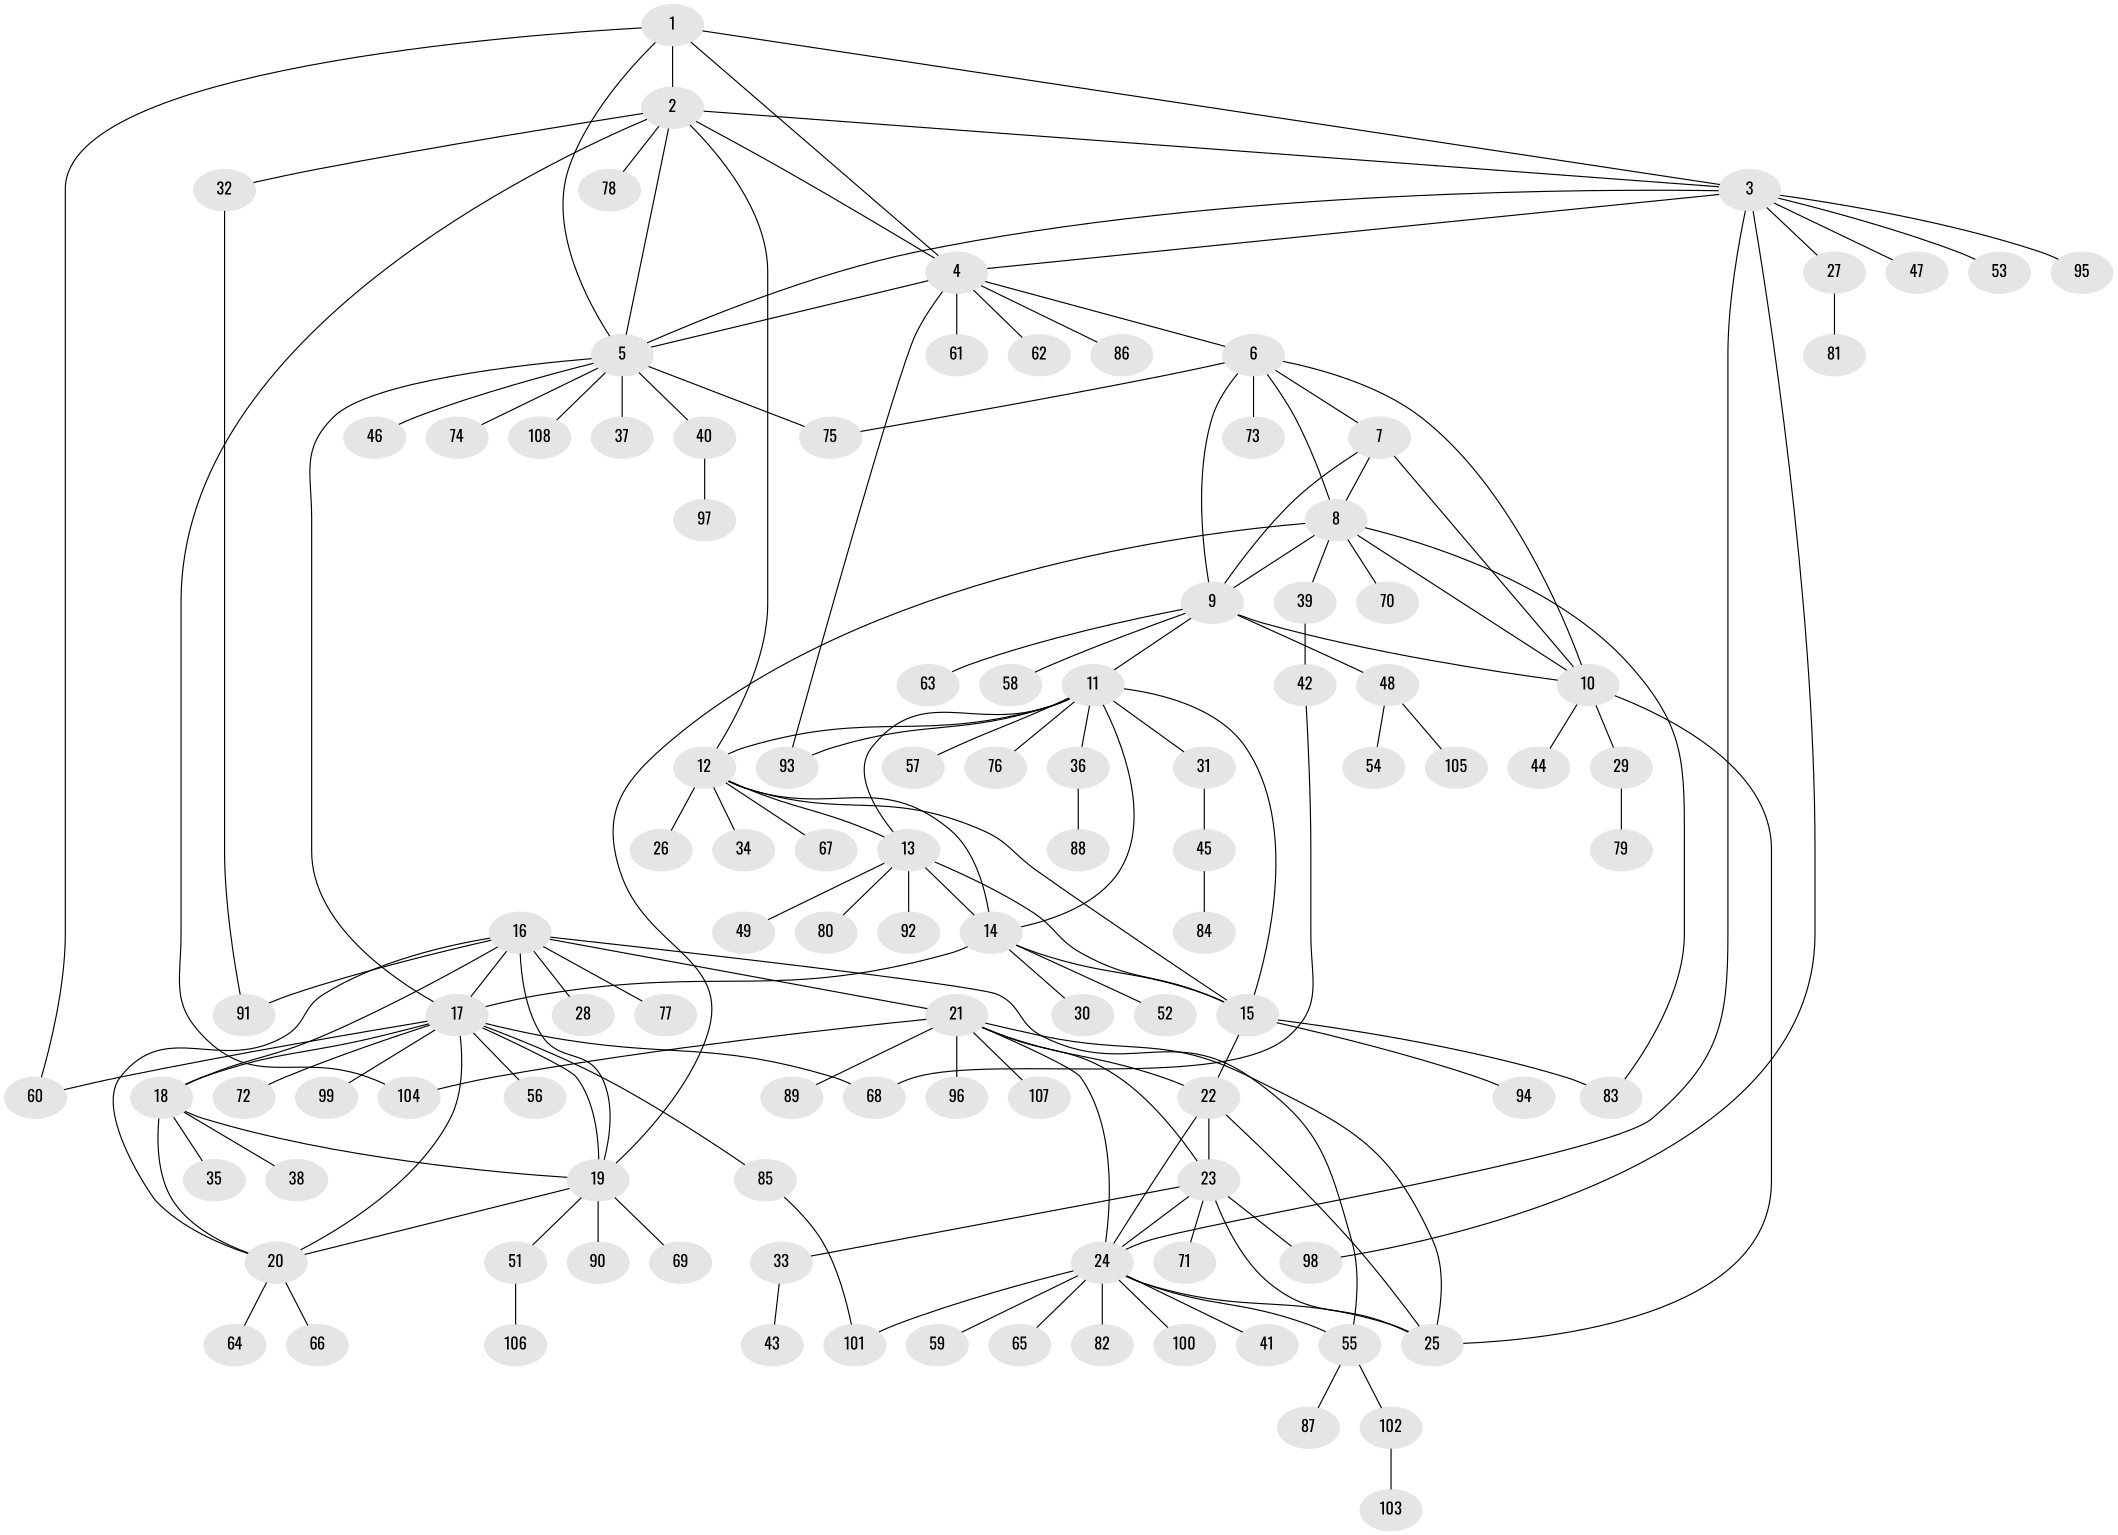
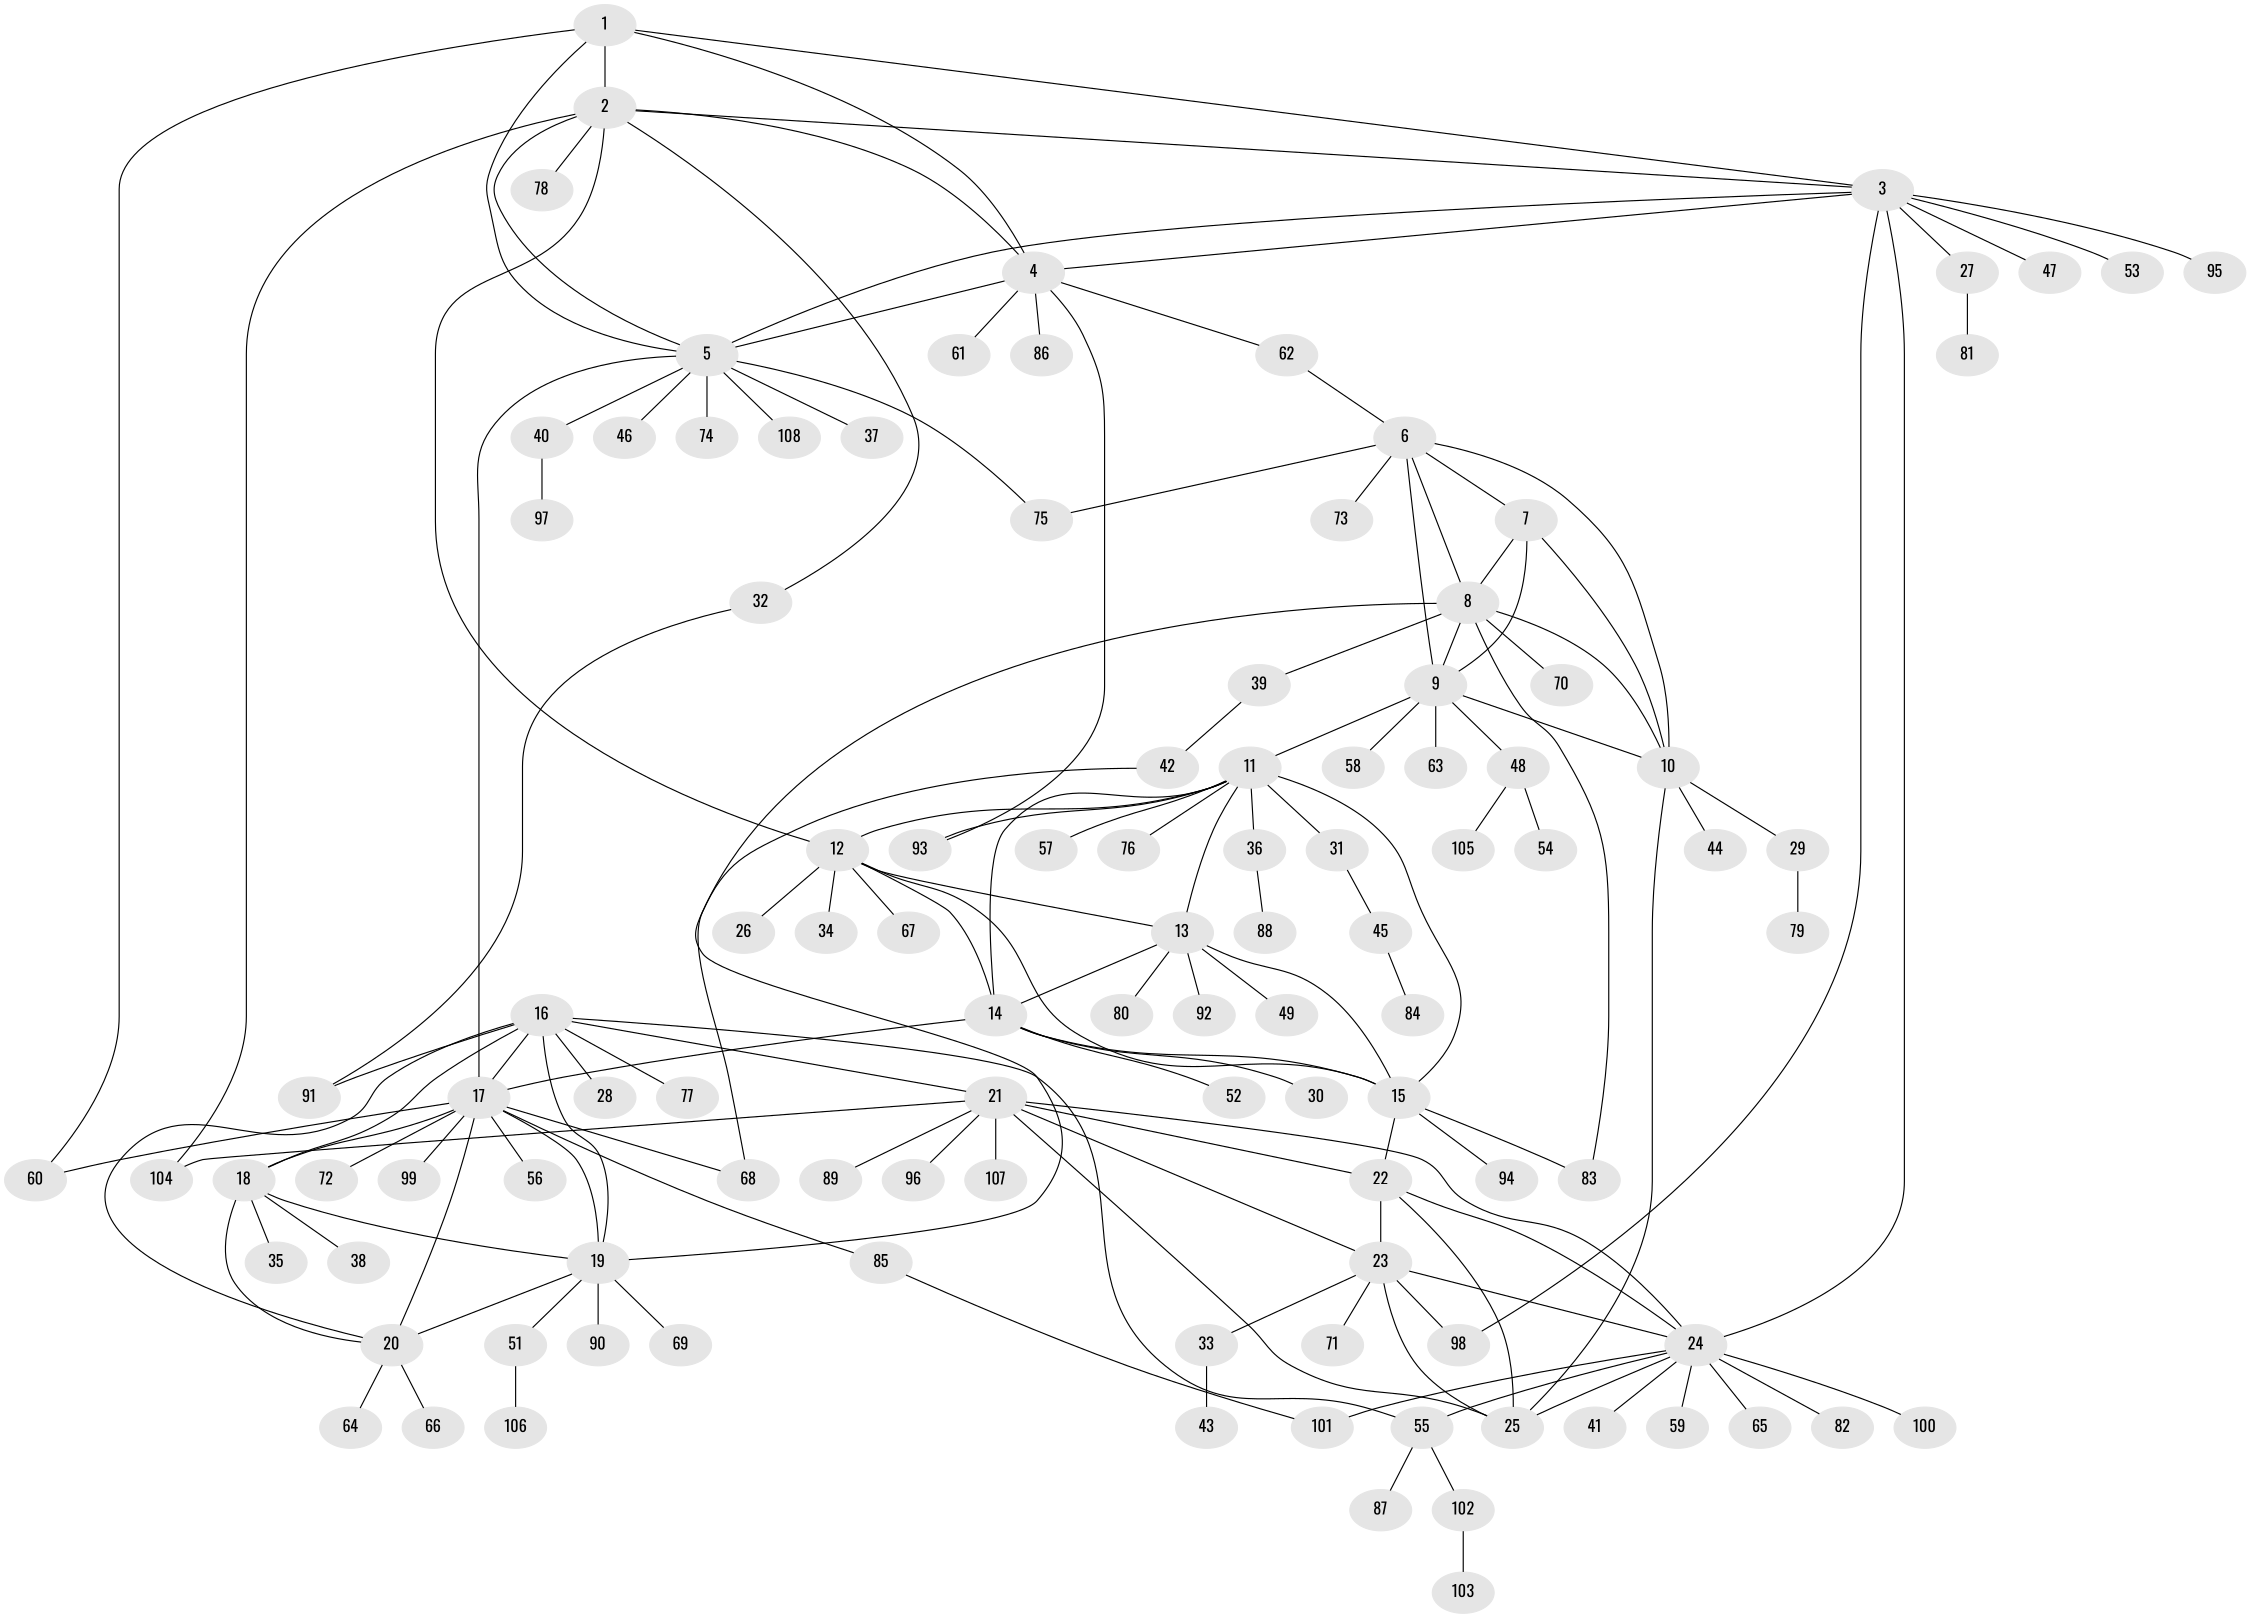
edge "4" -- "6": now "62" -- "6"
